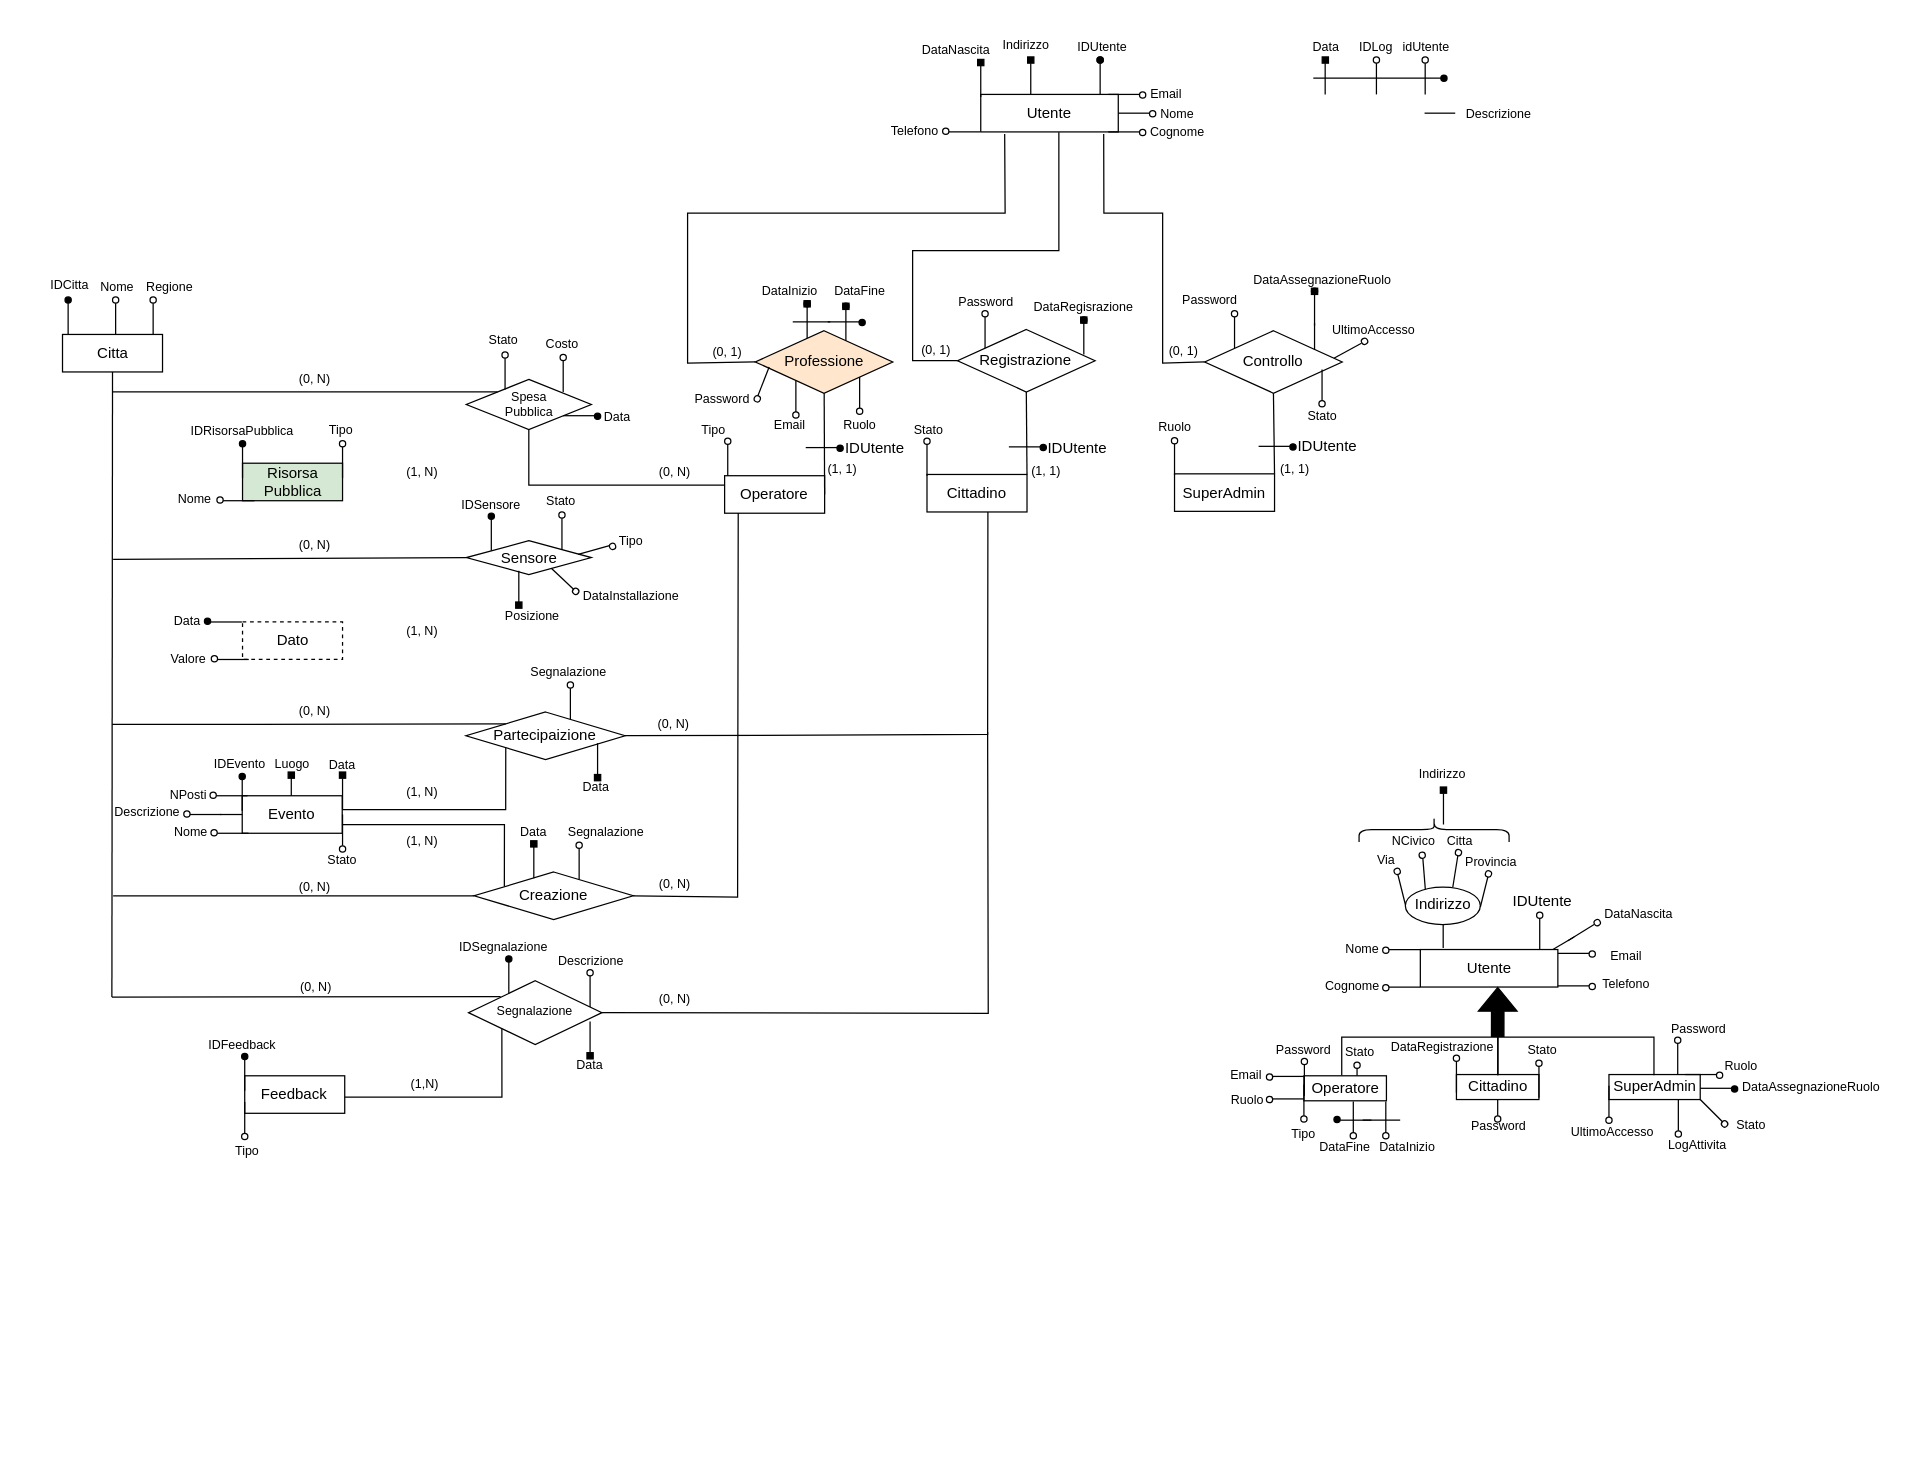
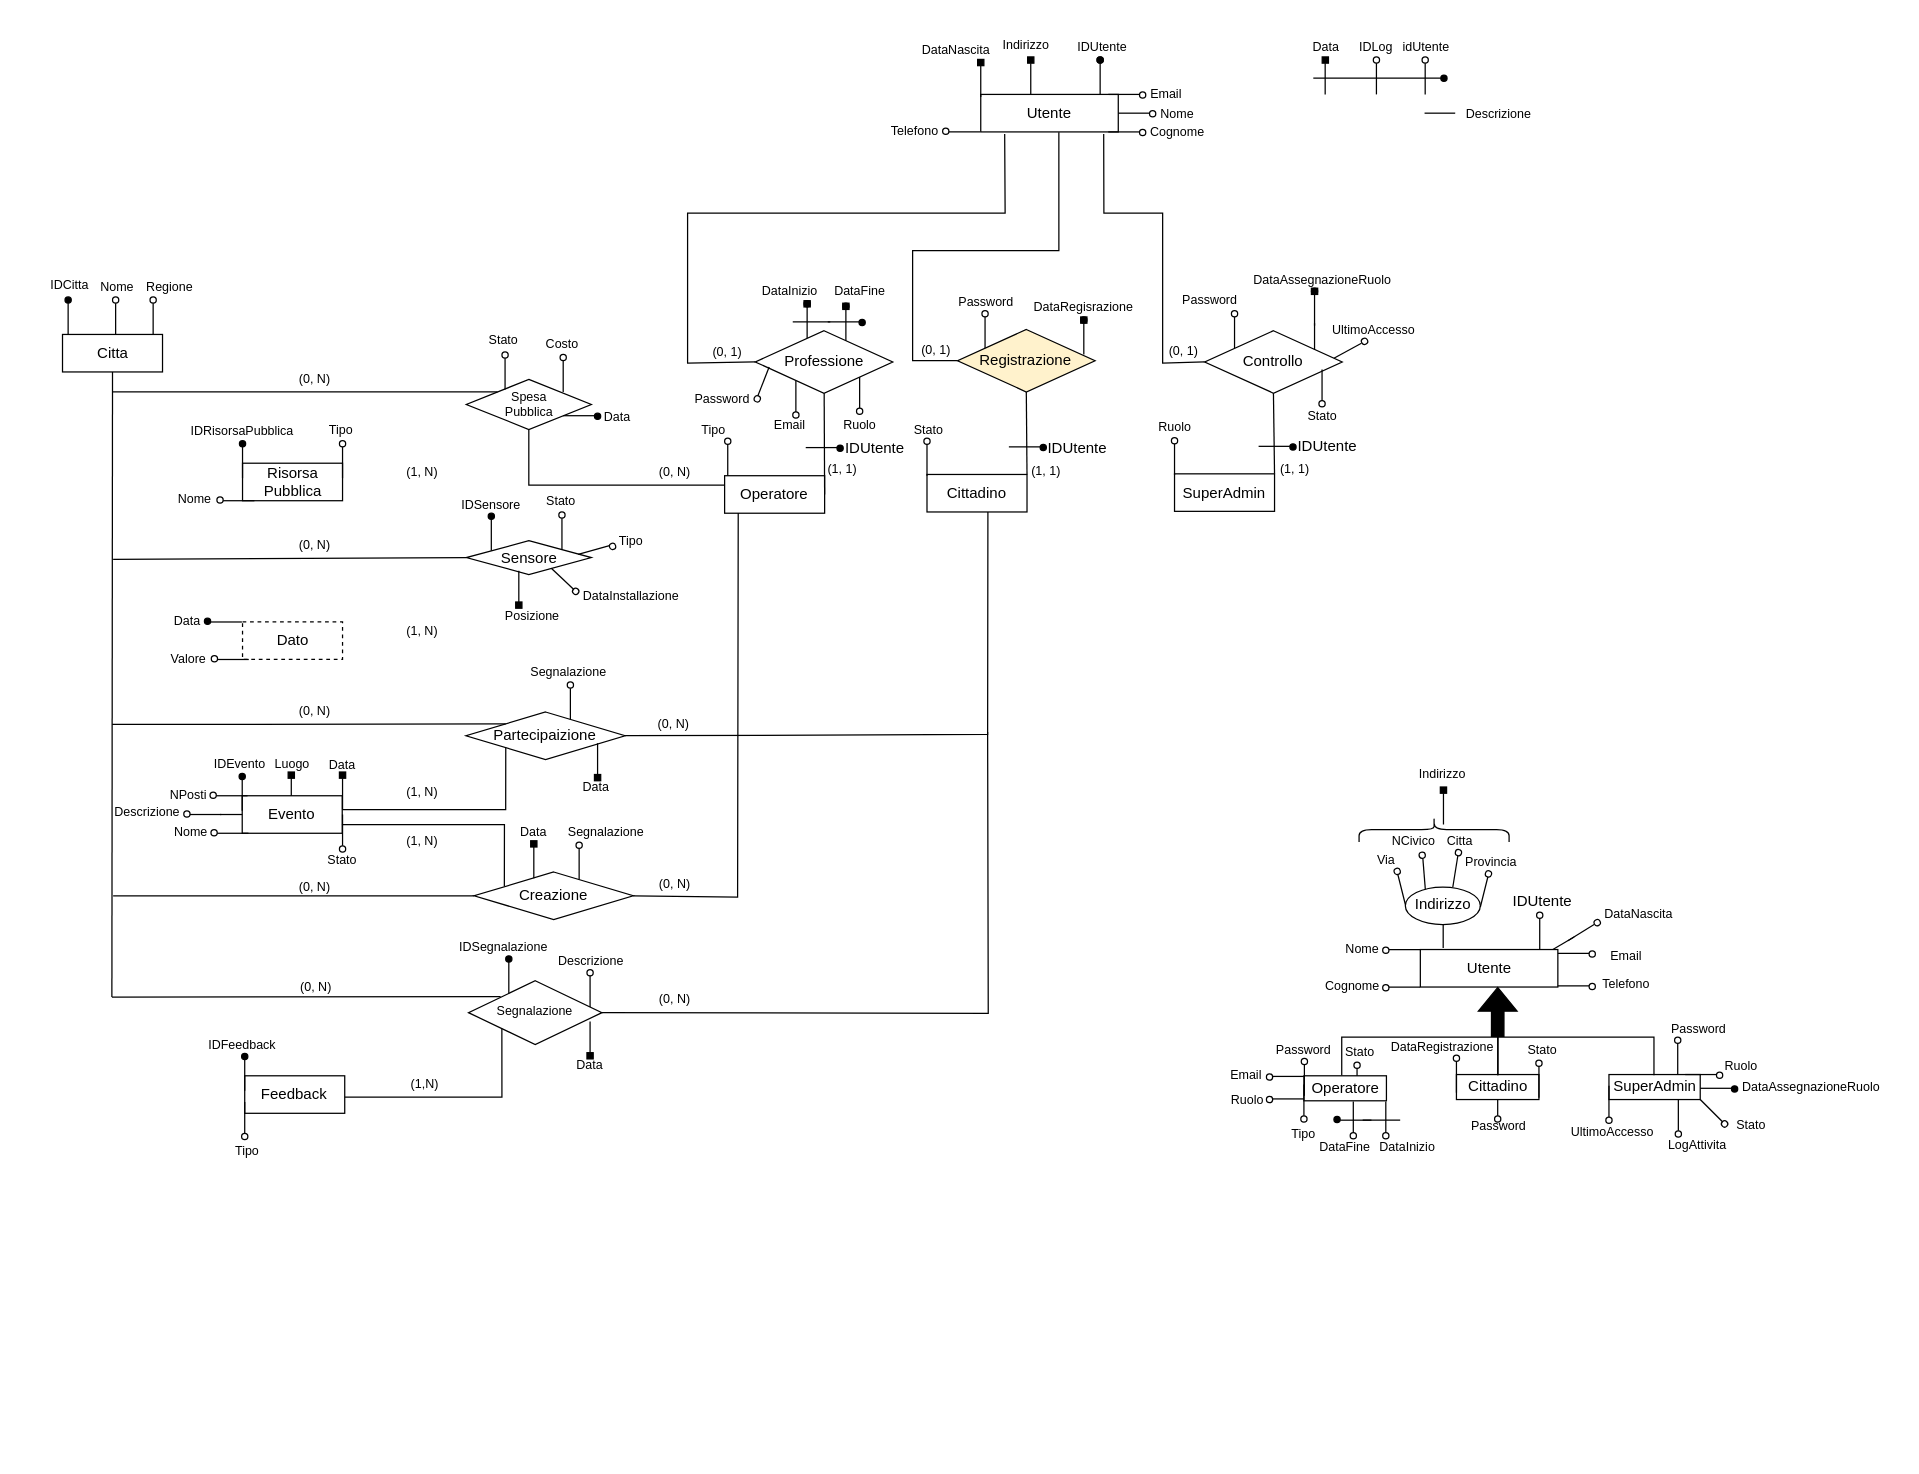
node "Registrazione": fillcolor #ffffff -> #fff2cc
node "Professione": fillcolor #ffe6cc -> #ffffff
node "Risorsa Pubblica": fillcolor #d5e8d4 -> #ffffff
